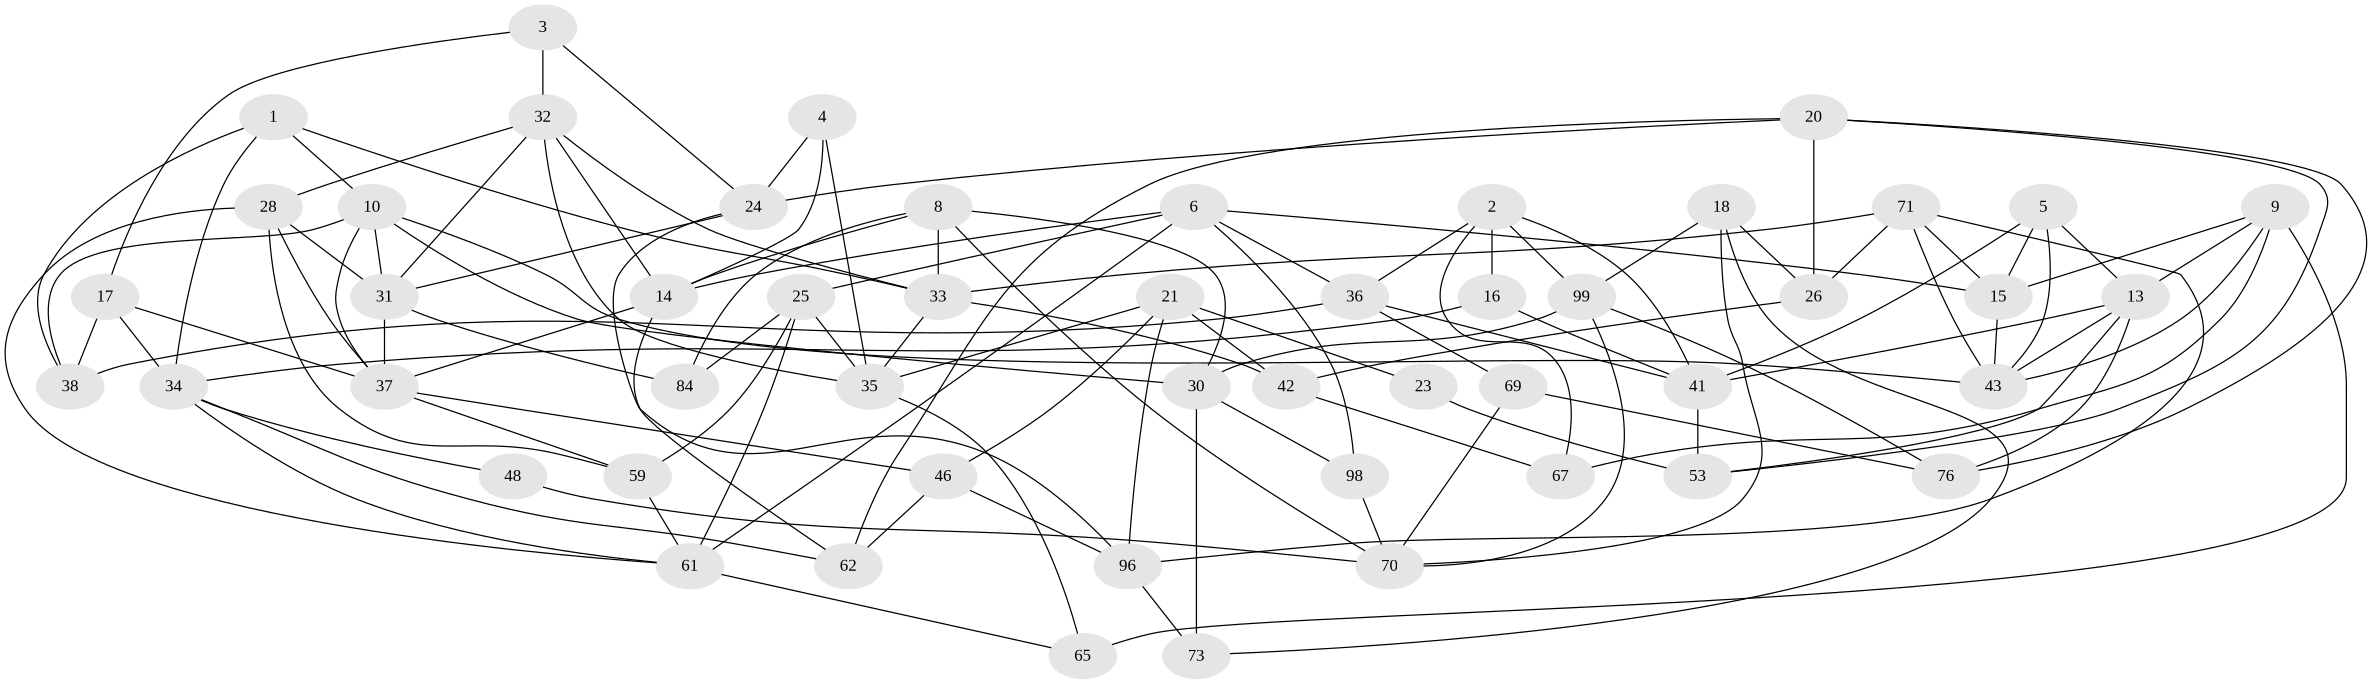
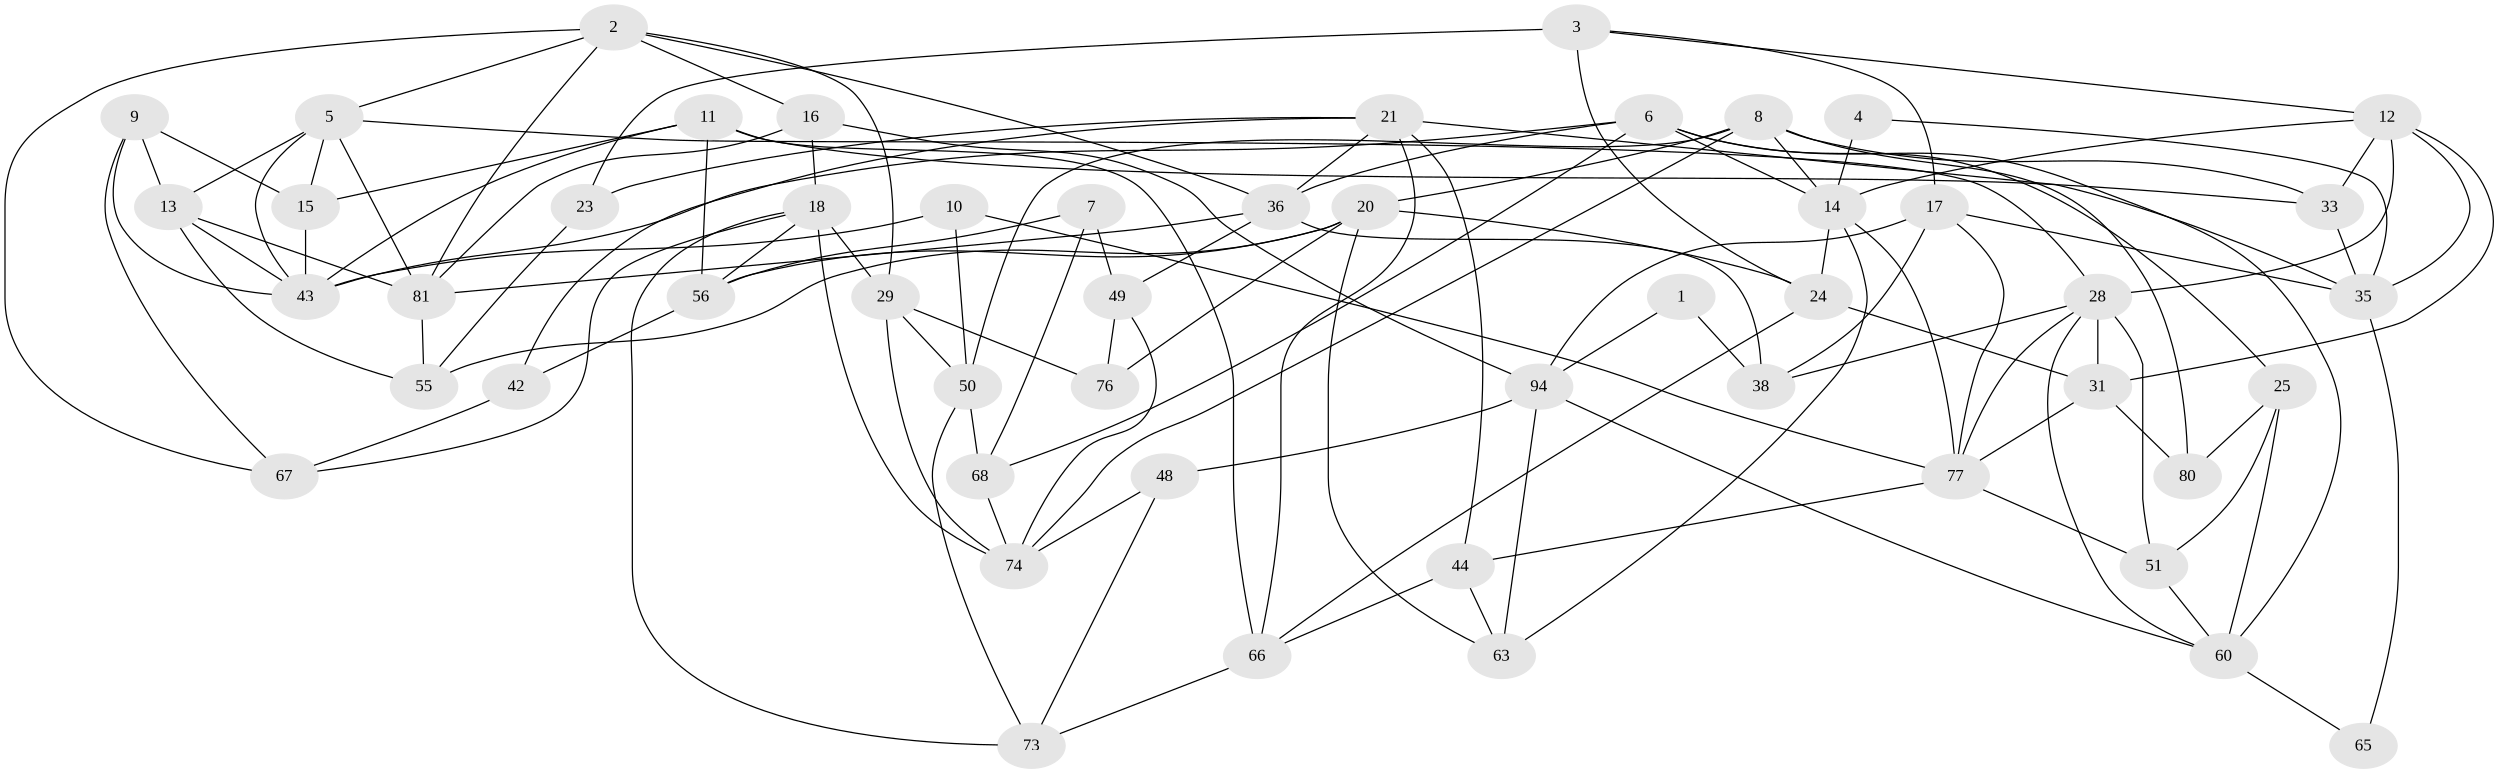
edge "3" -- "23": added
edge "2" -- "5": added
node "32": label "32" -> "12"
edge "5" -- "28": added
edge "1" -- "10": removed
edge "4" -- "24": now "14" -- "24"
edge "16" -- "18": added
edge "21" -- "36": added
edge "8" -- "20": added
node "7": added
node "71": label "71" -> "11"
edge "1" -- "33": removed
edge "6" -- "15": now "6" -- "43"
edge "10" -- "38": now "28" -- "38"
edge "10" -- "31": removed
node "99": label "99" -> "29"
node "26": label "26" -> "56"
edge "33" -- "42": removed
edge "25" -- "35": now "17" -- "35"
edge "18" -- "67": added
node "34": label "34" -> "94"
node "37": label "37" -> "77"
node "84": label "84" -> "80"
node "30": label "30" -> "50"
node "69": label "69" -> "49"
node "41": label "41" -> "81"
edge "13" -- "76": removed
node "59": label "59" -> "51"
node "46": label "46" -> "44"
node "98": label "98" -> "68"
node "53": label "53" -> "55"
node "61": label "61" -> "60"
node "62": label "62" -> "63"
node "96": label "96" -> "66"
node "70": label "70" -> "74"
edge "9" -- "65": removed
edge "48" -- "73": added
